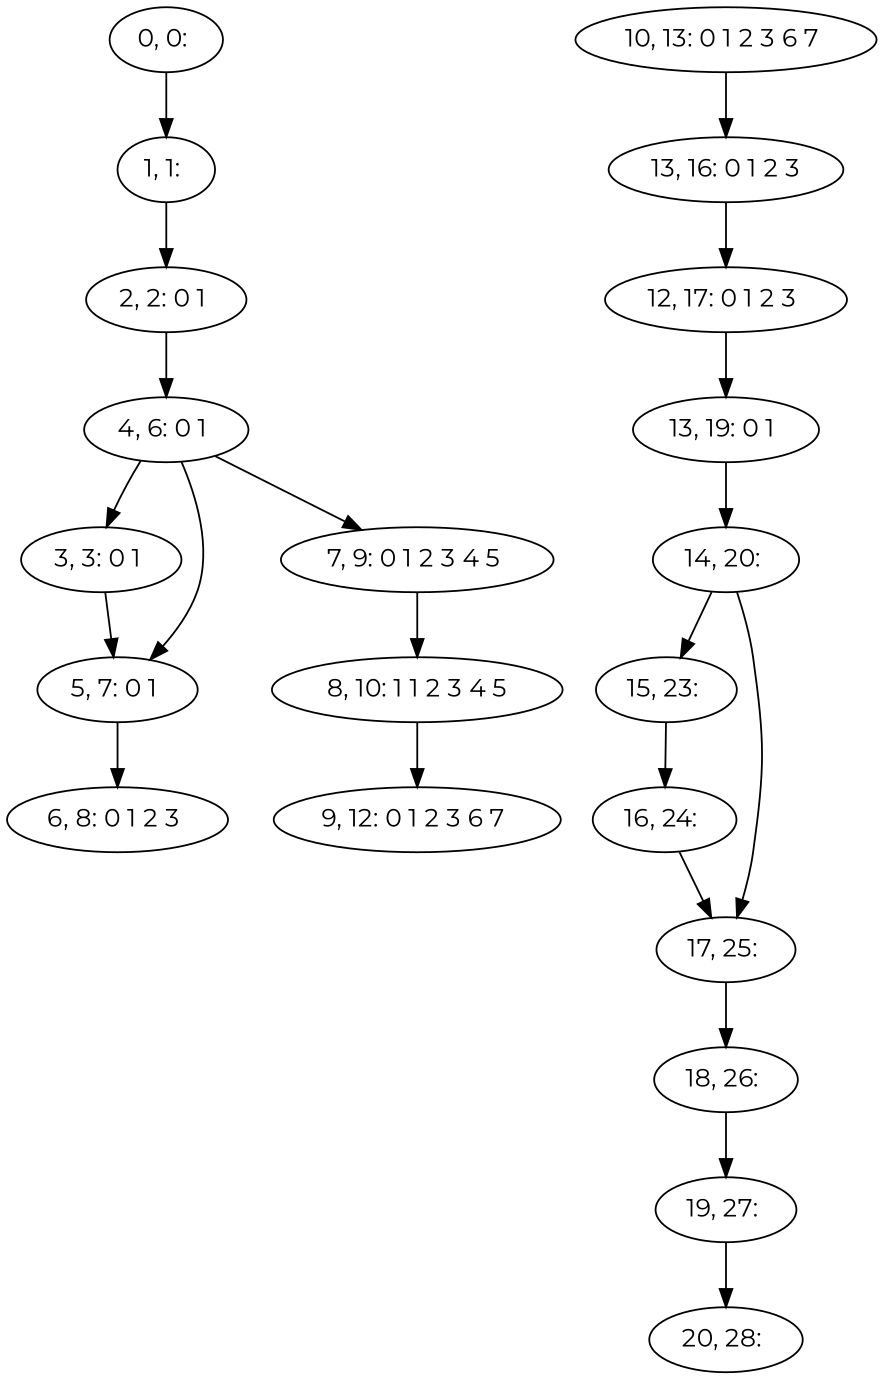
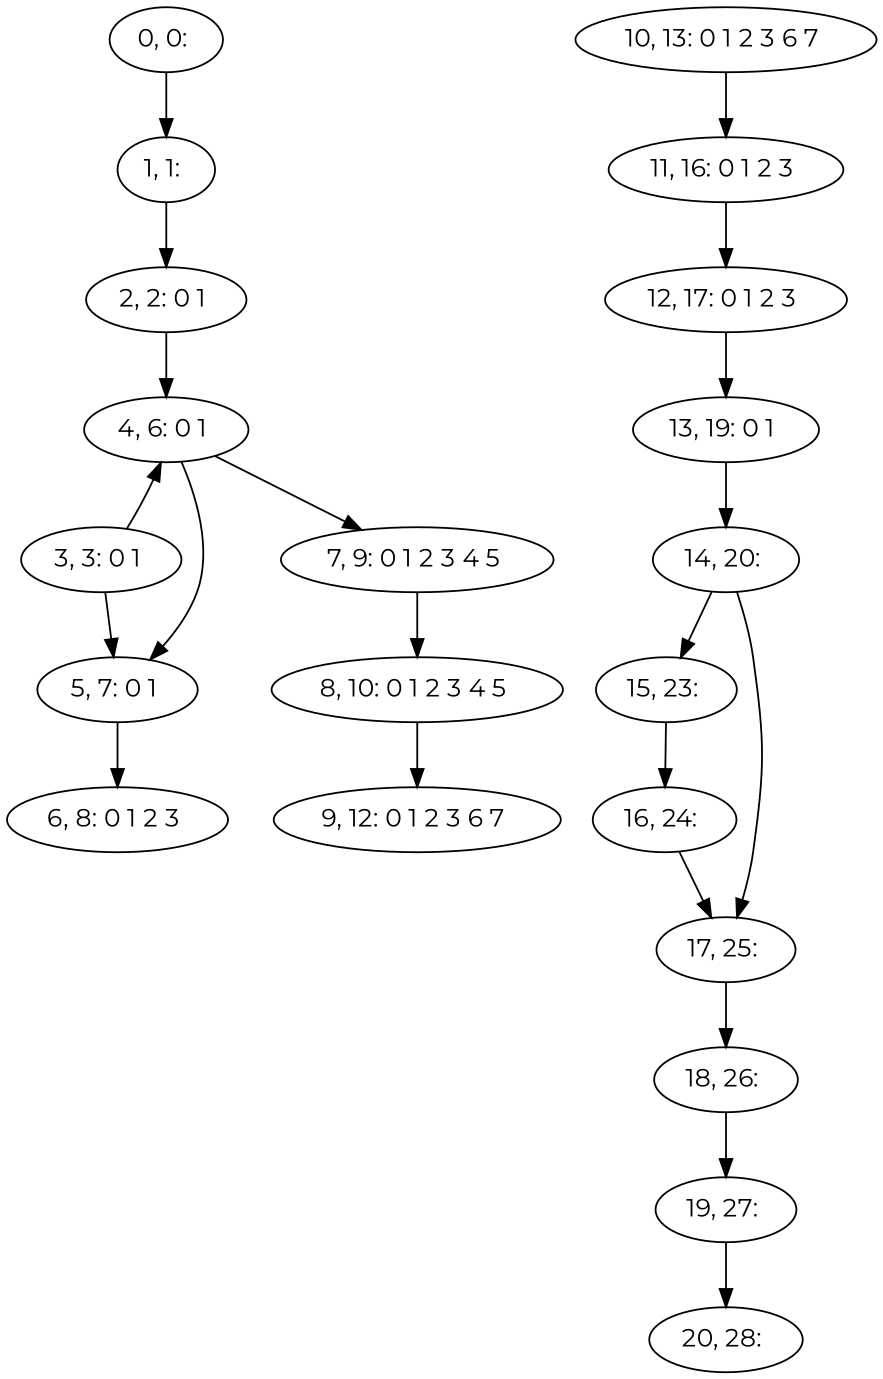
node "13, 16: 0 1 2 3": label "13, 16: 0 1 2 3" -> "11, 16: 0 1 2 3"
edge "4, 6: 0 1" -> "3, 3: 0 1": reversed
node "8, 10: 1 1 2 3 4 5": label "8, 10: 1 1 2 3 4 5" -> "8, 10: 0 1 2 3 4 5"
